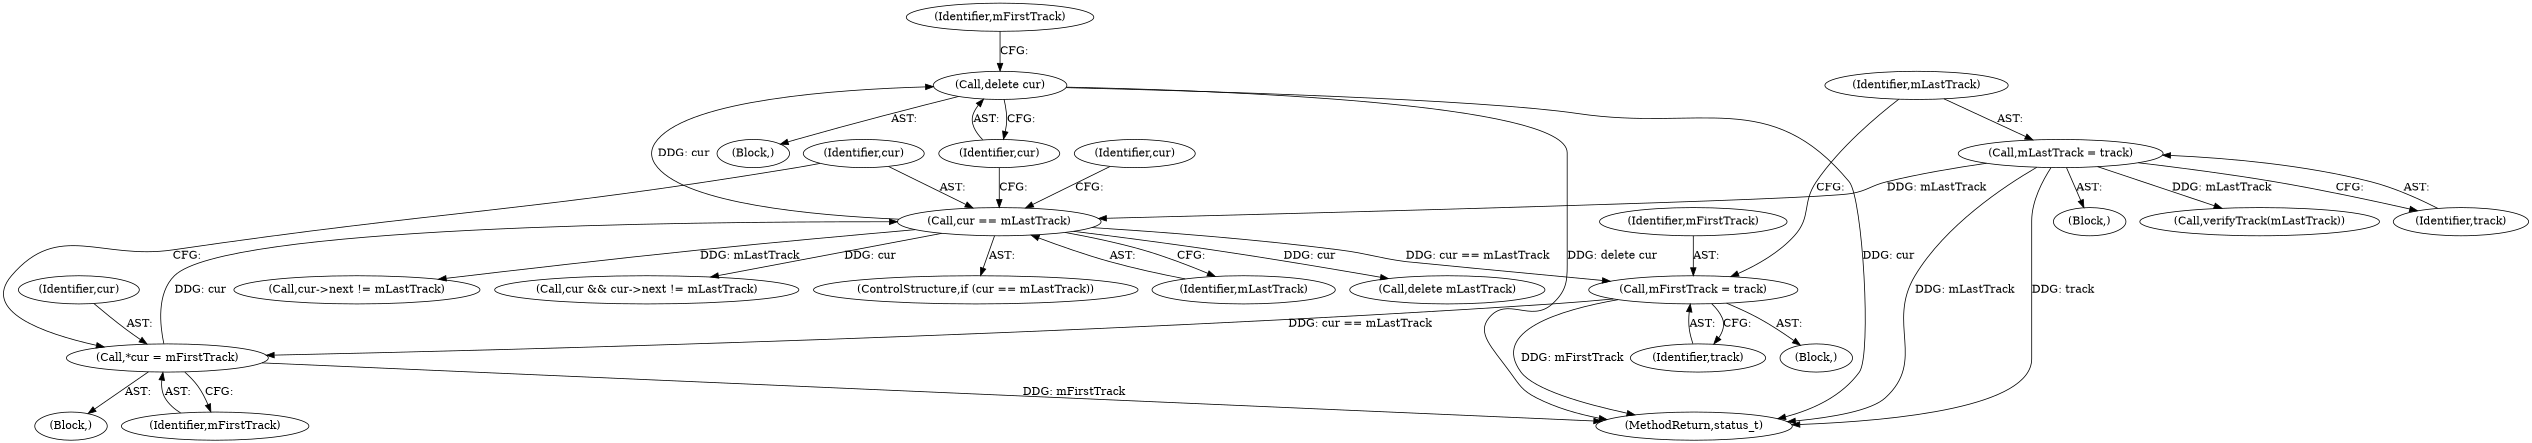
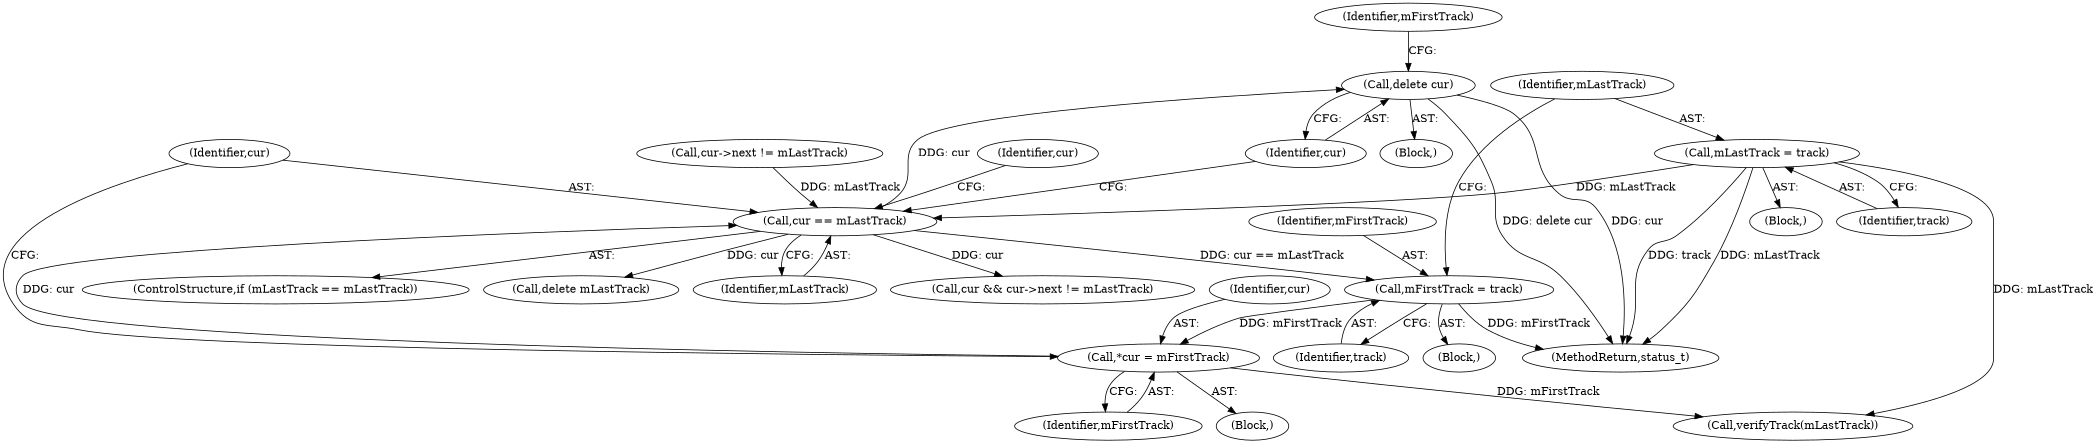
edge "(Call,cur == mLastTrack)" -> "(Call,cur->next != mLastTrack)": reversed
node "(ControlStructure,if (cur == mLastTrack))": label "(ControlStructure,if (cur == mLastTrack))" -> "(ControlStructure,if (mLastTrack == mLastTrack))"
edge "(Call,mFirstTrack = track)" -> "(Call,*cur = mFirstTrack)": label "DDG: cur == mLastTrack" -> "DDG: mFirstTrack"
edge "(Call,*cur = mFirstTrack)" -> "(MethodReturn,status_t)": now "(Call,*cur = mFirstTrack)" -> "(Call,verifyTrack(mLastTrack))"
